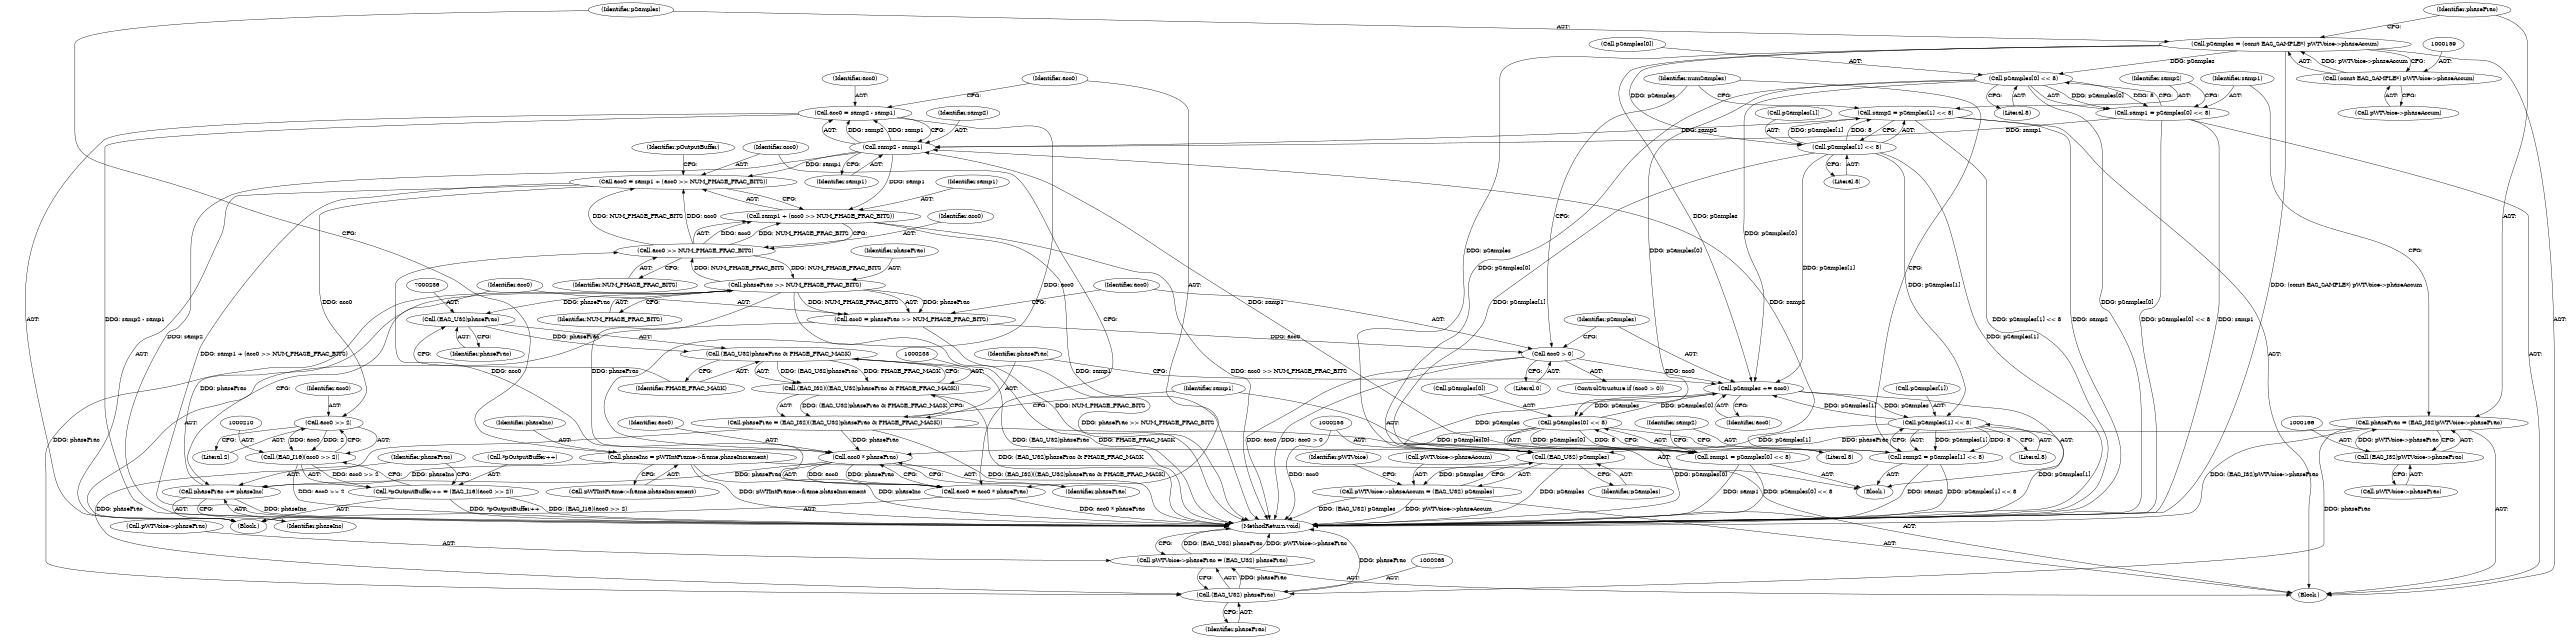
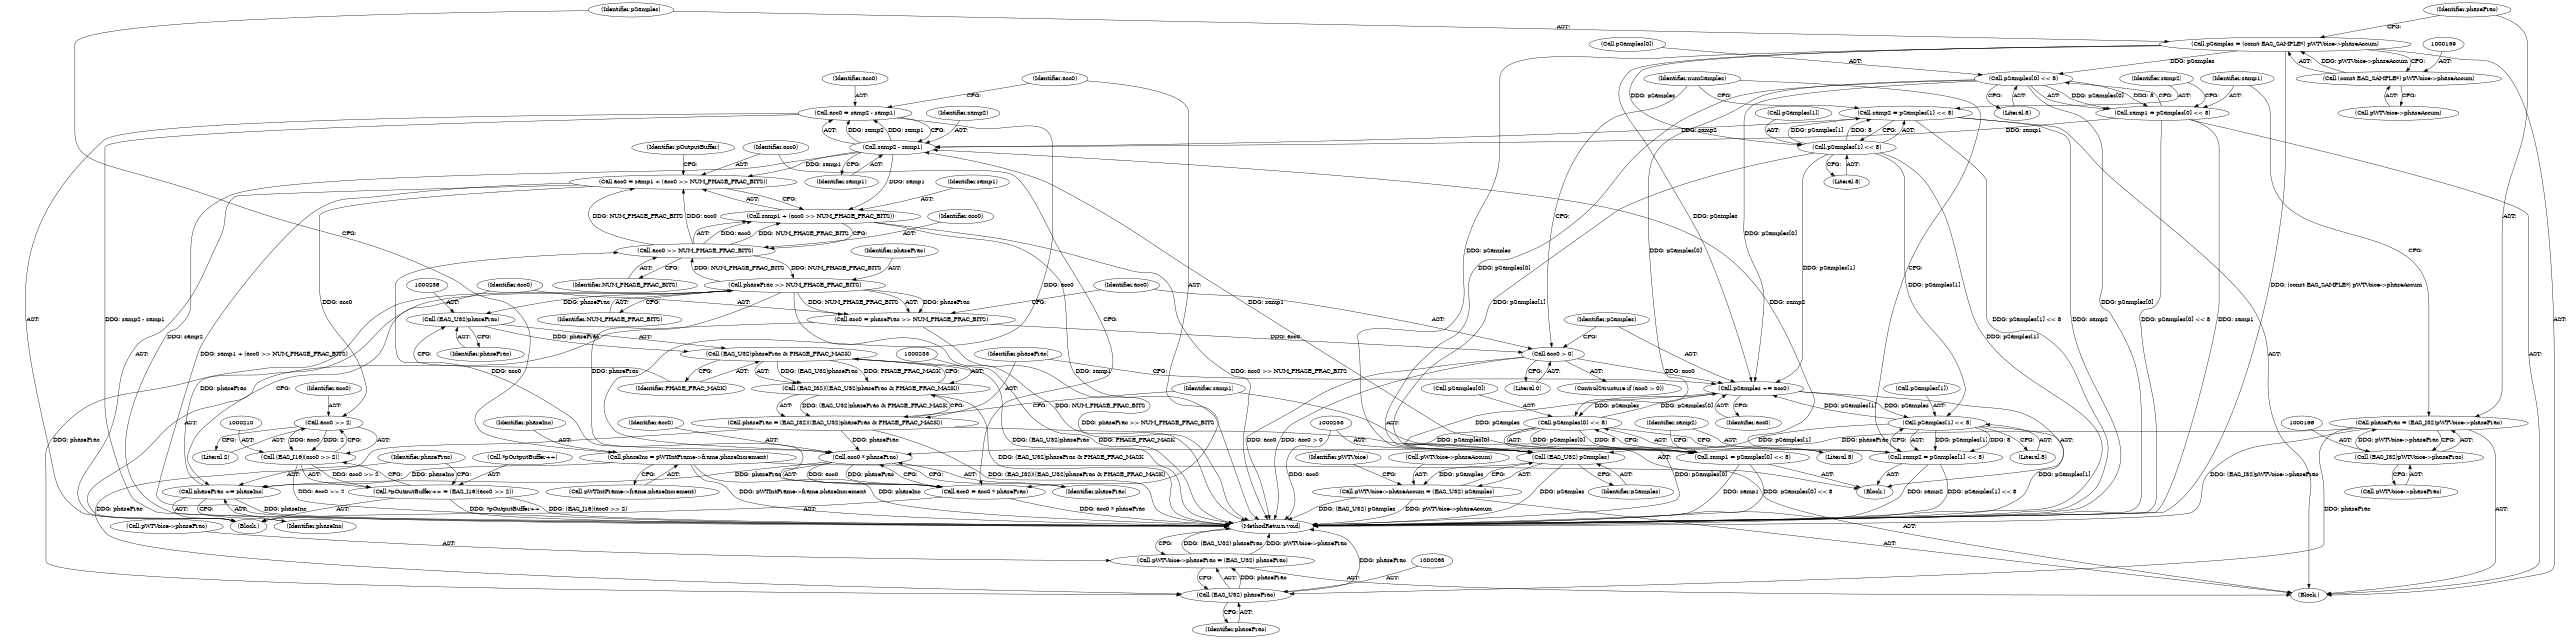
node "7000236": label "7000236" -> "1000236"
